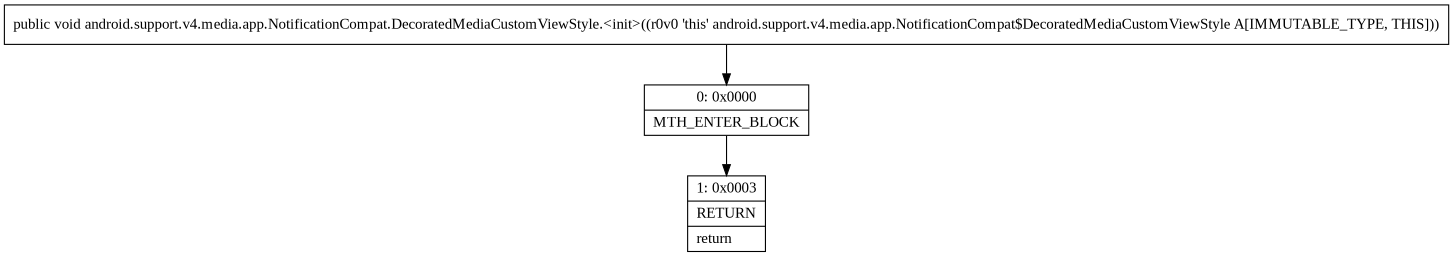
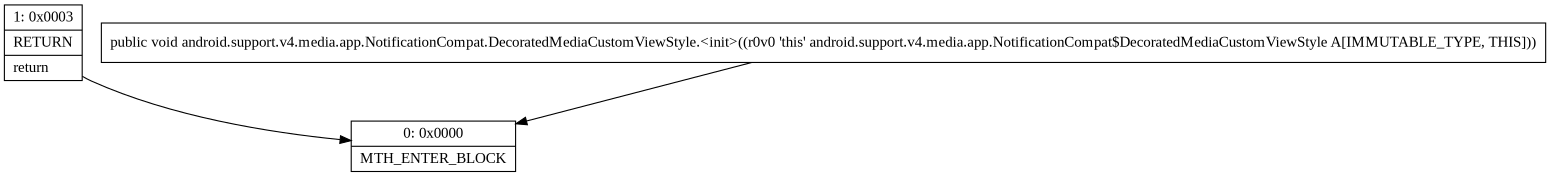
edge "0: 0x0000" -> "1: 0x0003": reversed
